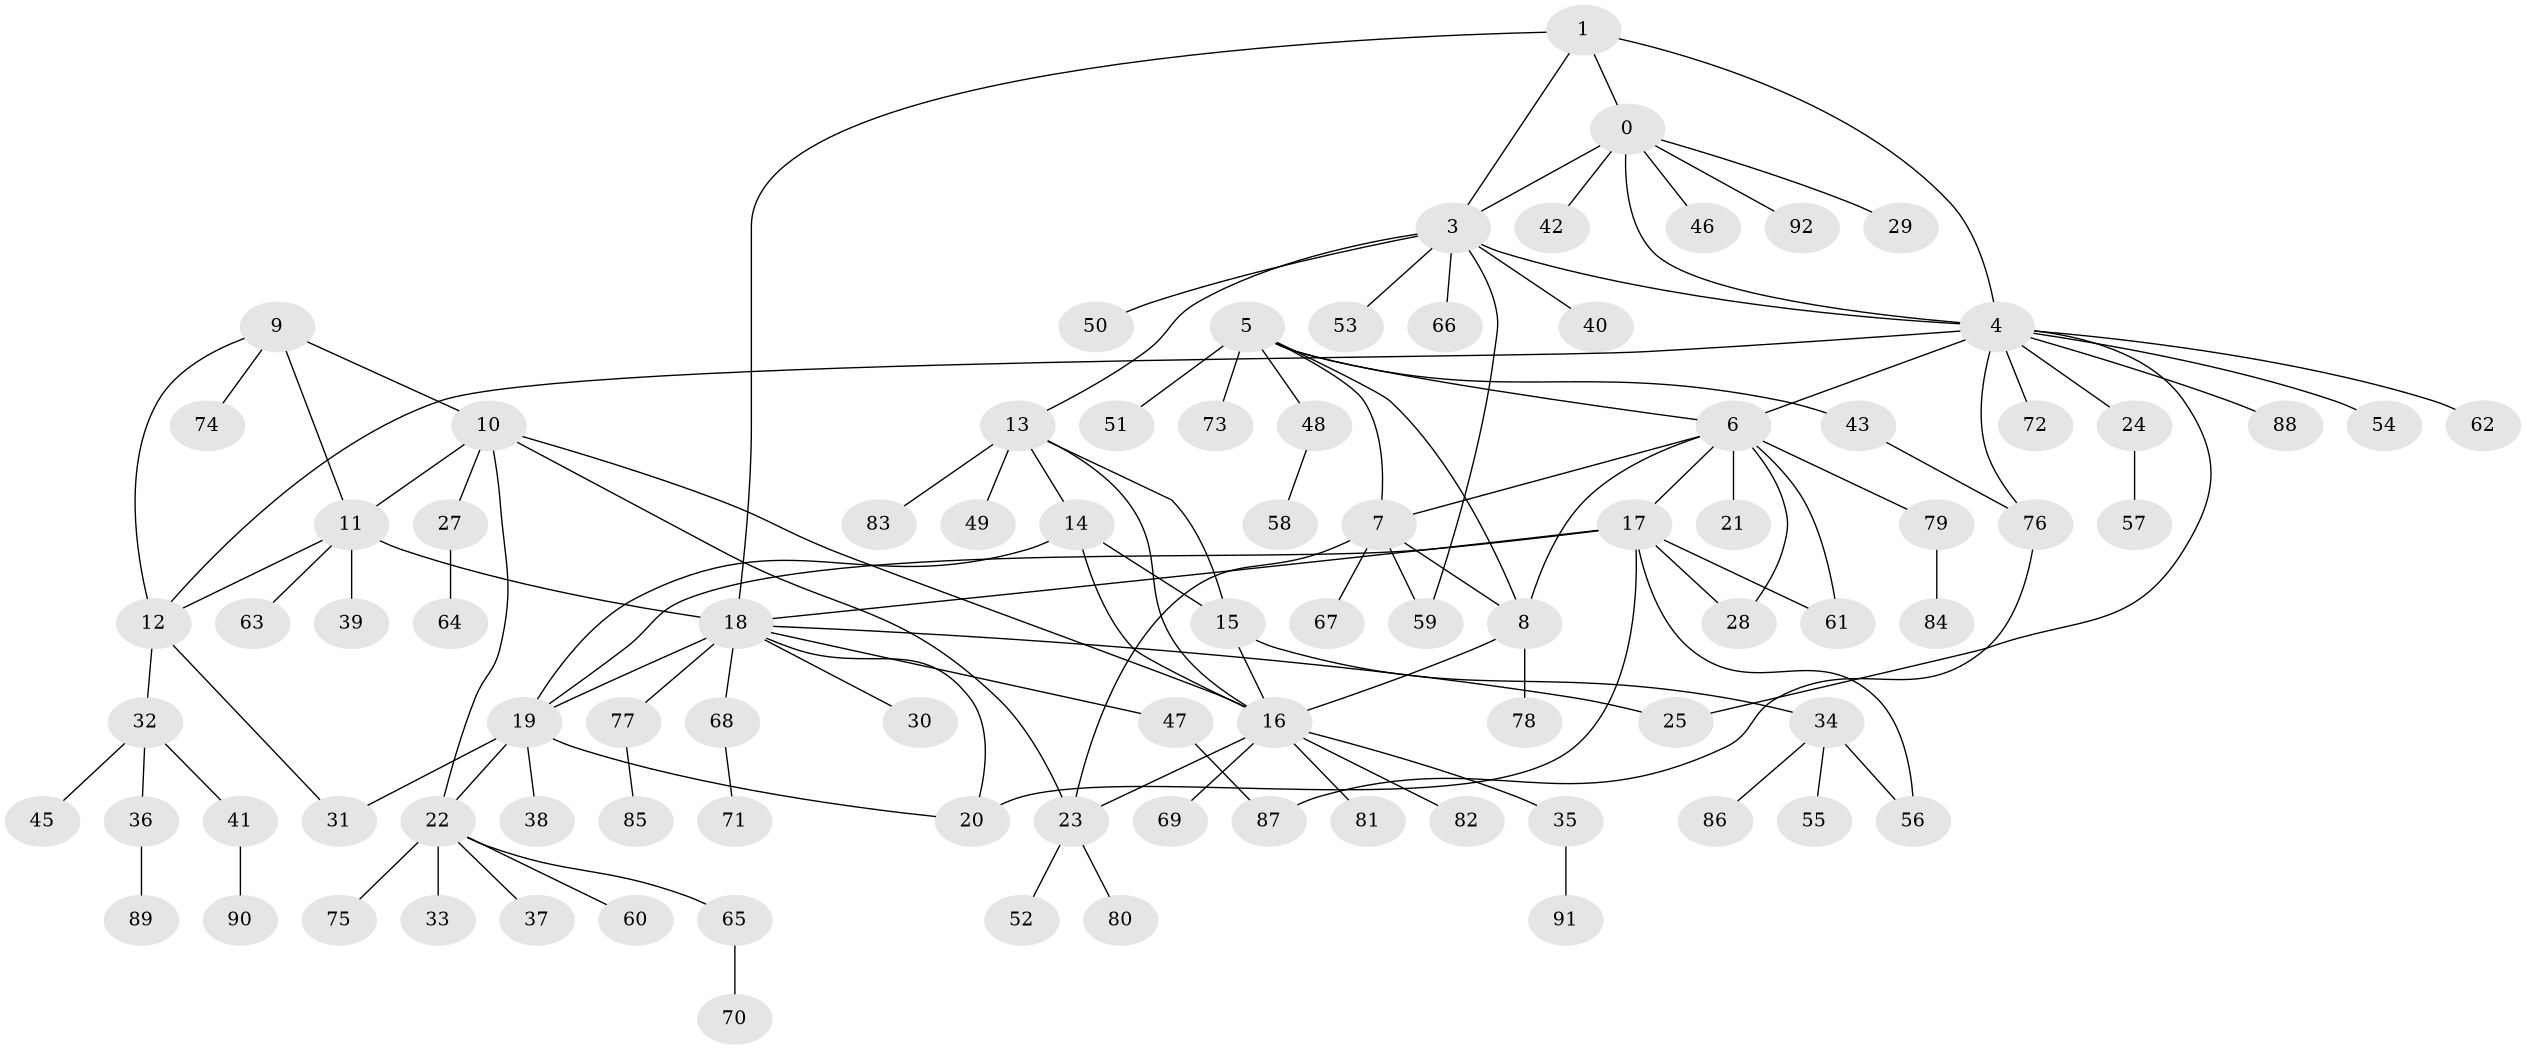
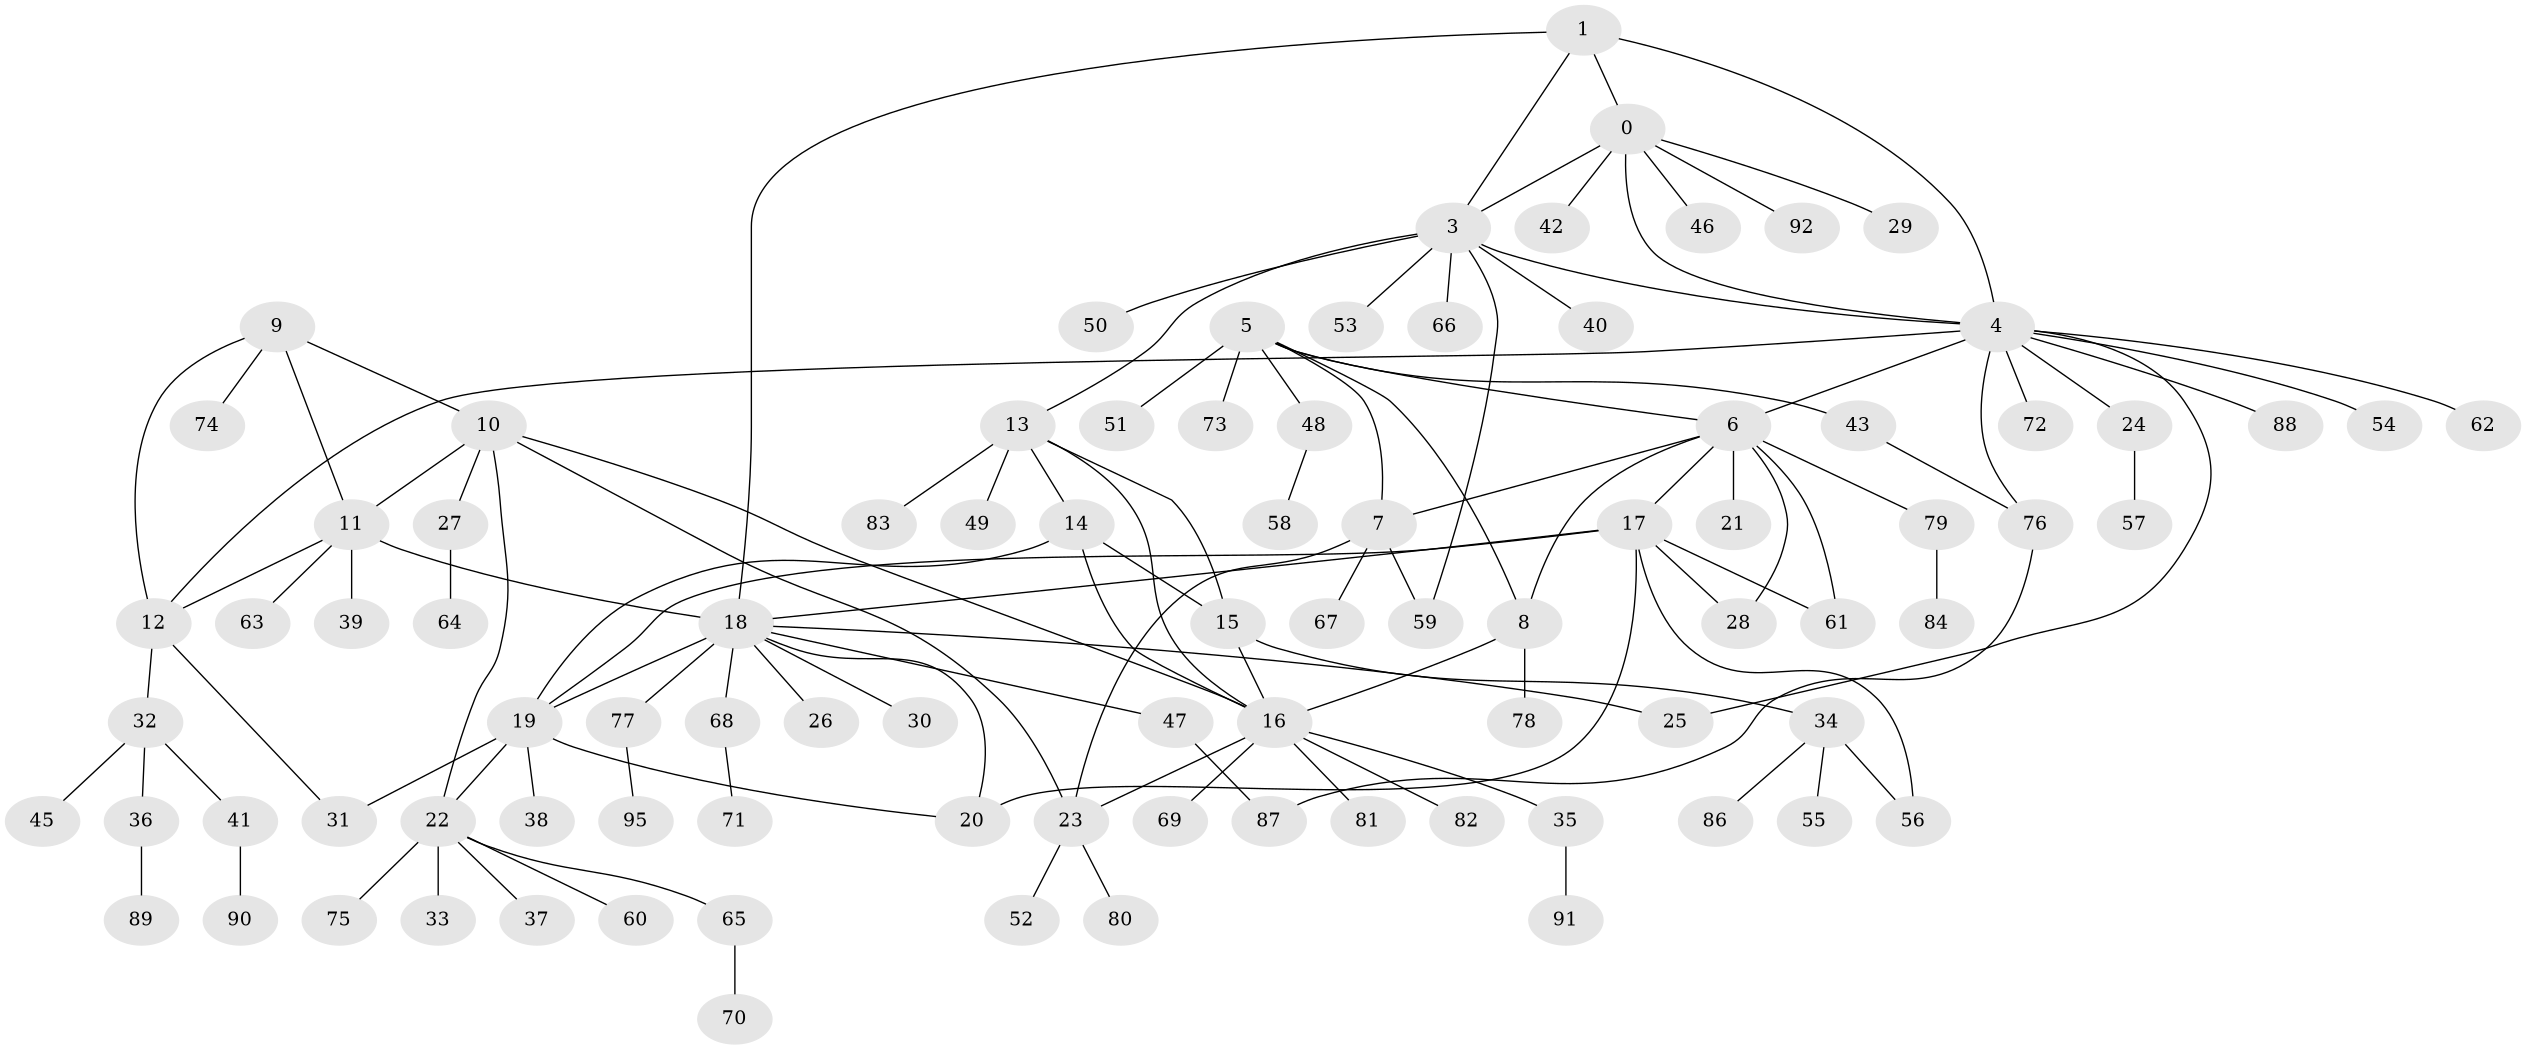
edge "7" -- "8": removed
node "26": added
node "85": label "85" -> "95"
